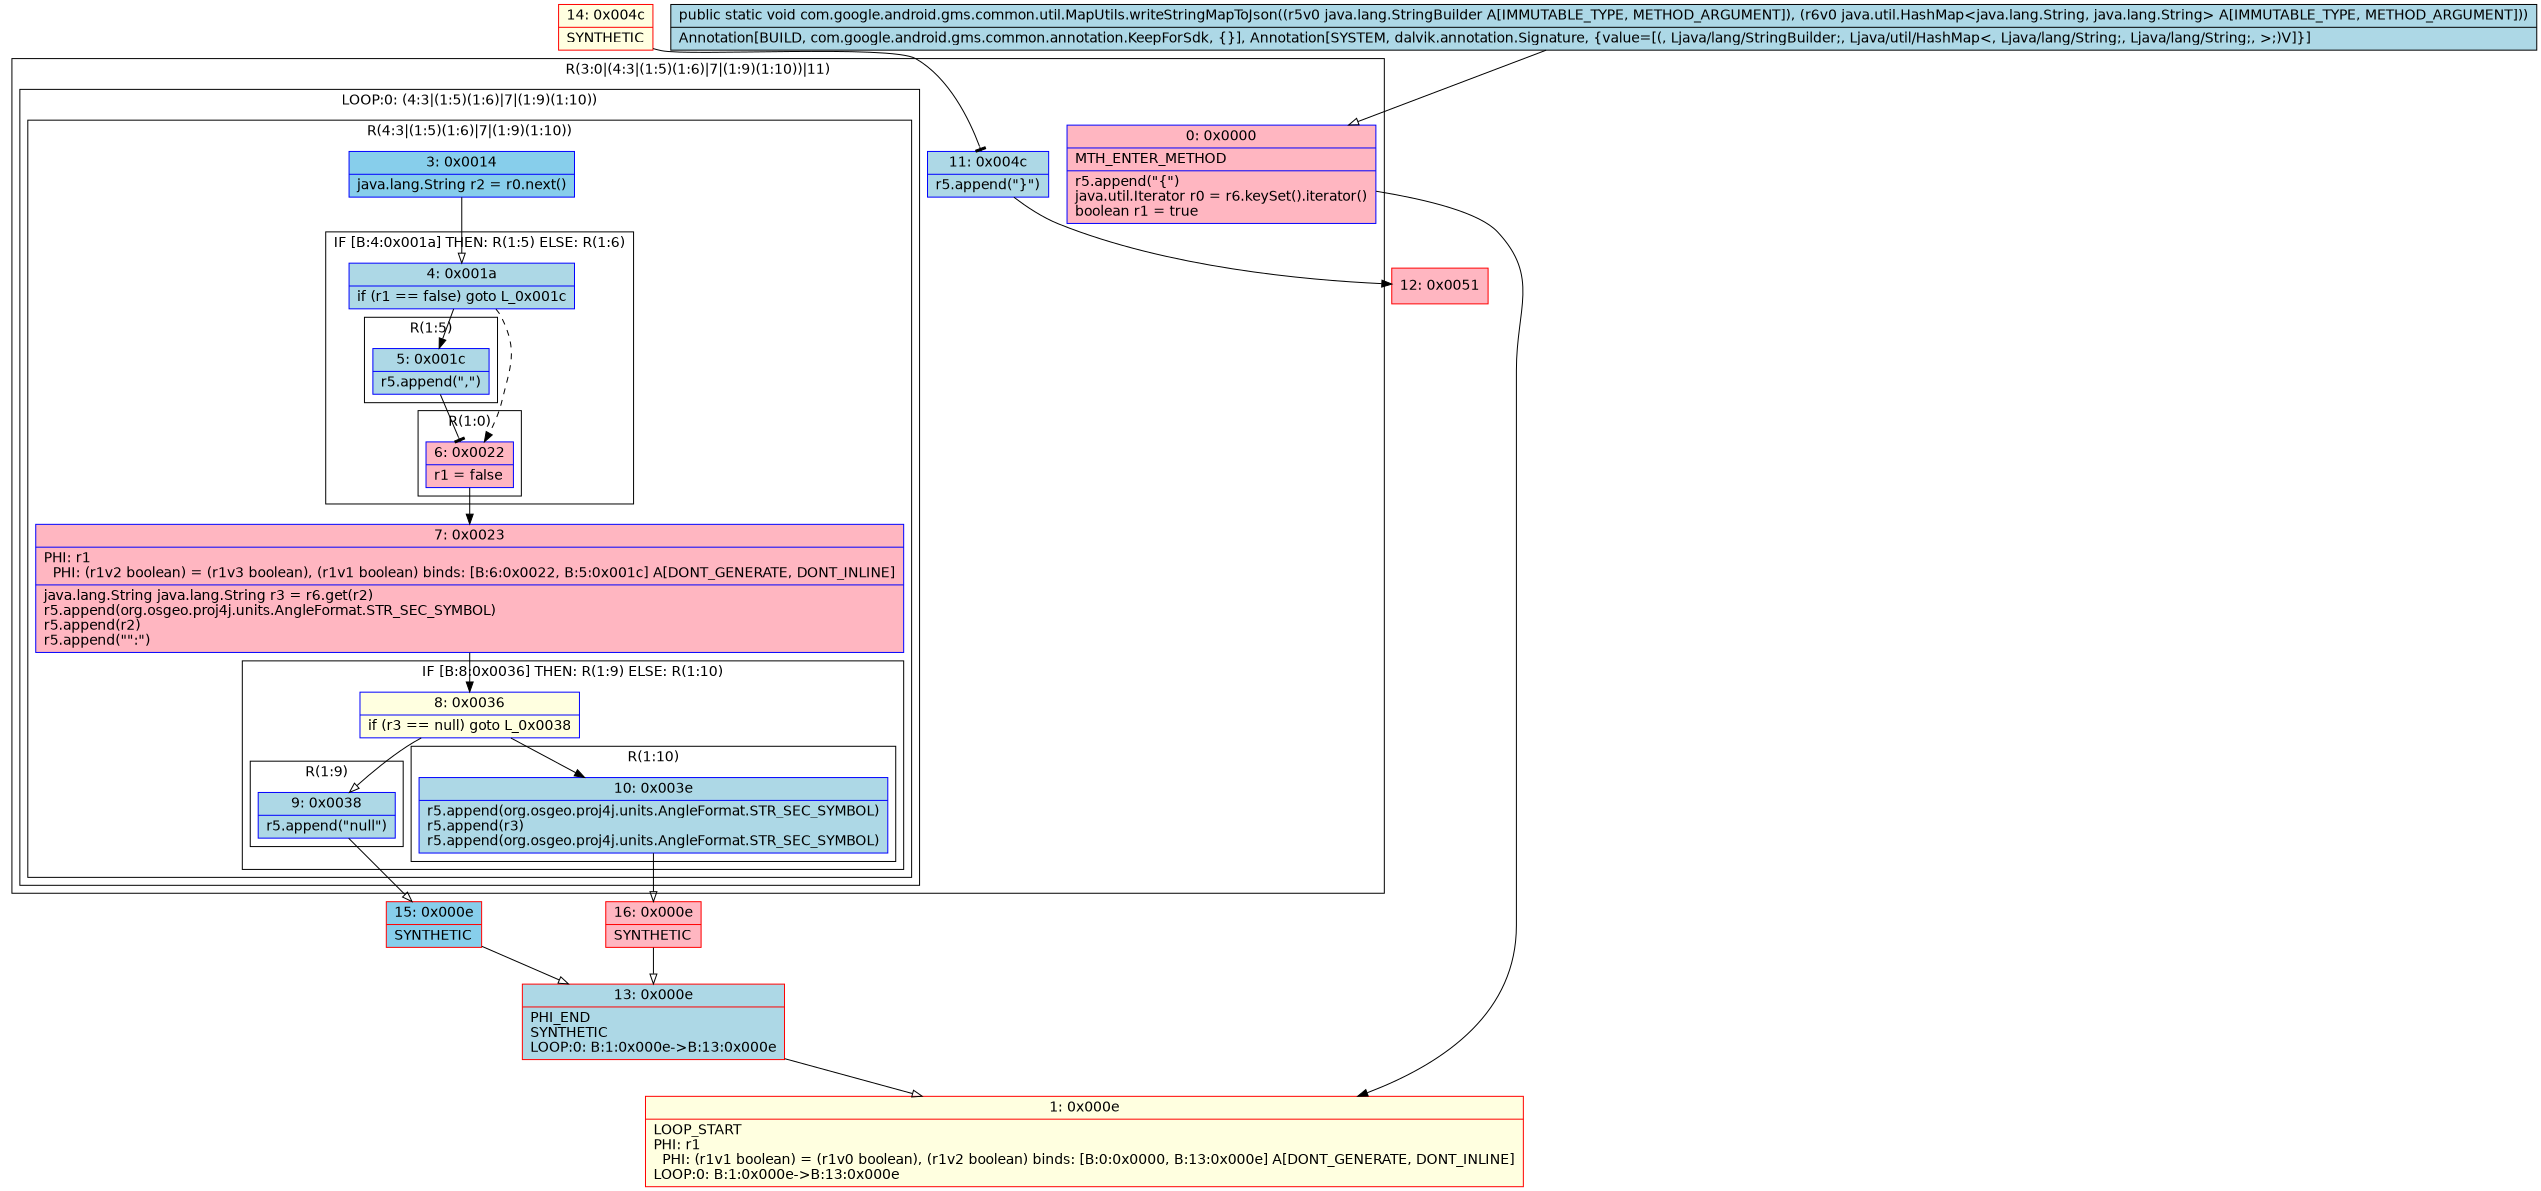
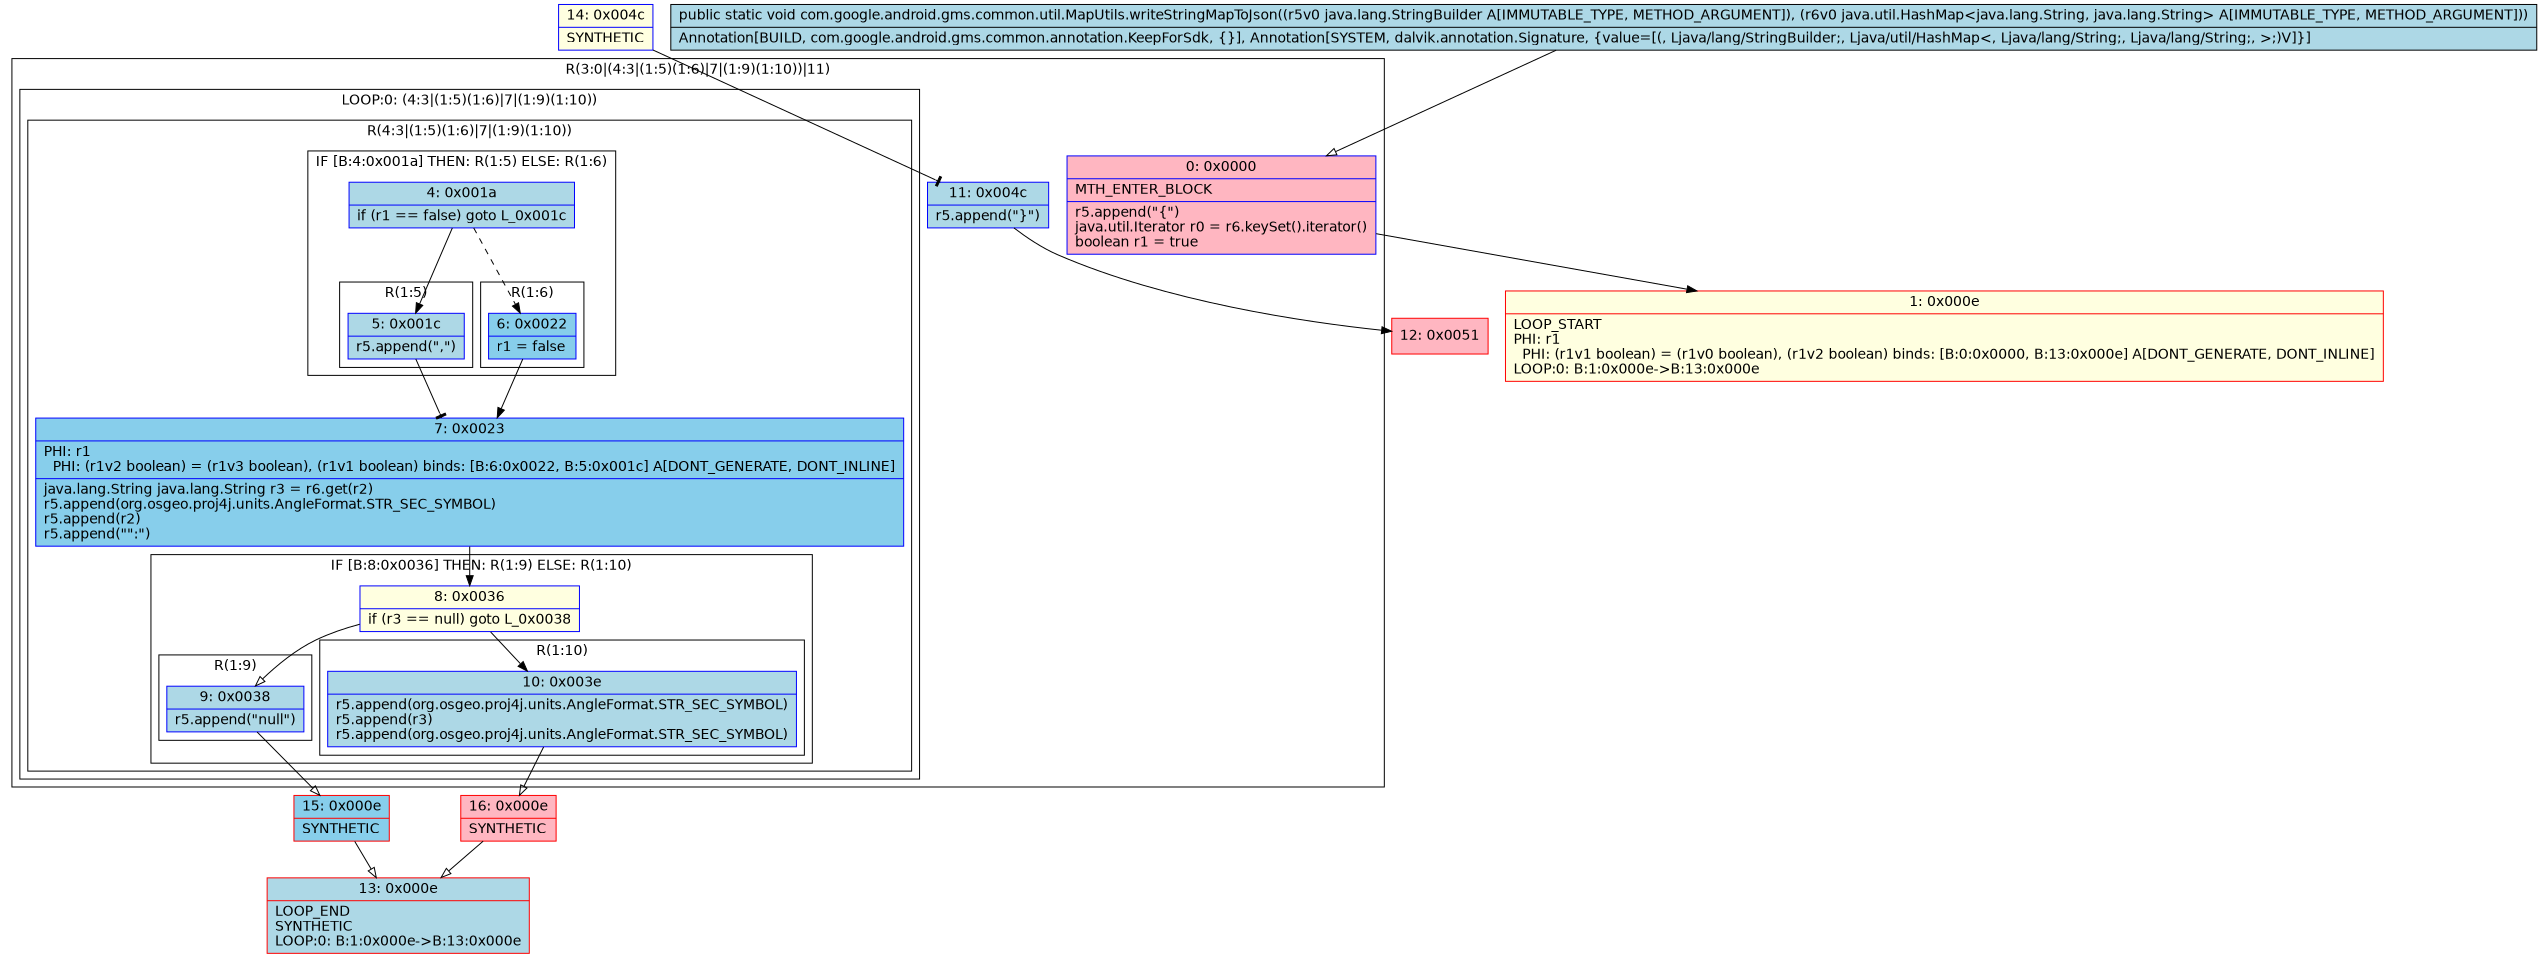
node "14: 0x004c": color red -> blue
node "0: 0x0000": text "MTH_ENTER_METHOD" -> "MTH_ENTER_BLOCK"
node "3: 0x0014": removed
edge "5: 0x001c" -> "6: 0x0022": now "5: 0x001c" -> "7: 0x0023"
cluster "R(1:0)": label "R(1:0)" -> "R(1:6)"
node "6: 0x0022": fillcolor lightpink -> skyblue
node "7: 0x0023": fillcolor lightpink -> skyblue
node "13: 0x000e": text "PHI_END" -> "LOOP_END"
edge "13: 0x000e" -> "1: 0x000e": removed
